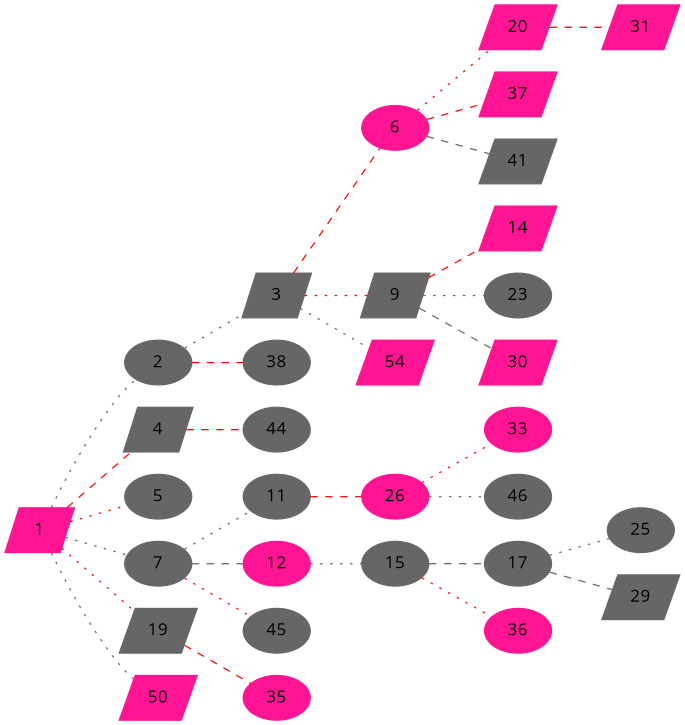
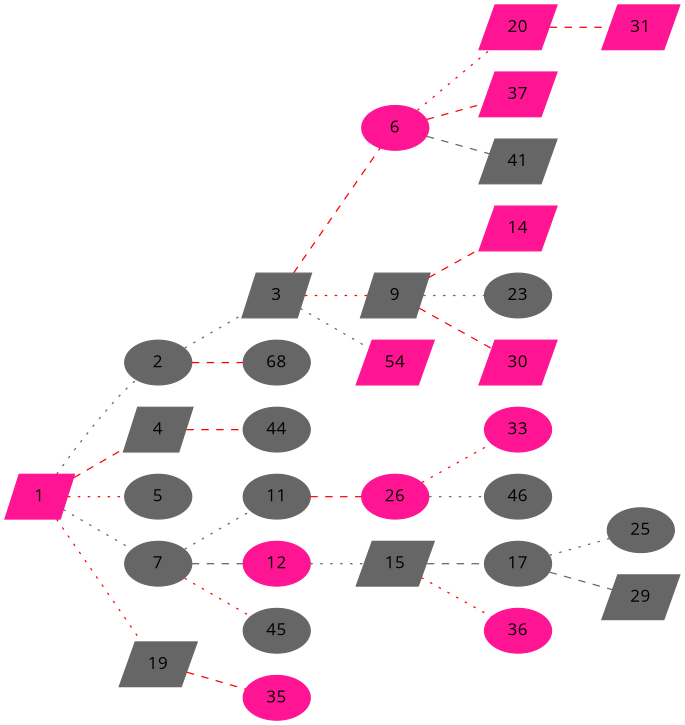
edge "9" -- "30": color gray40 -> red
node "38": label "38" -> "68"
node "15": shape ellipse -> parallelogram
node "50": removed
